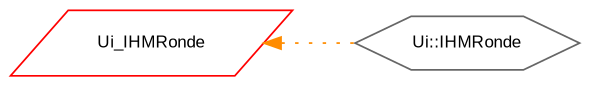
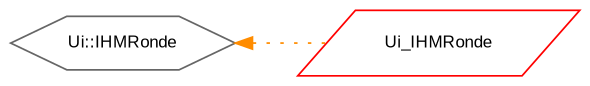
edge "Ui::IHMRonde" -> "Ui_IHMRonde": reversed
